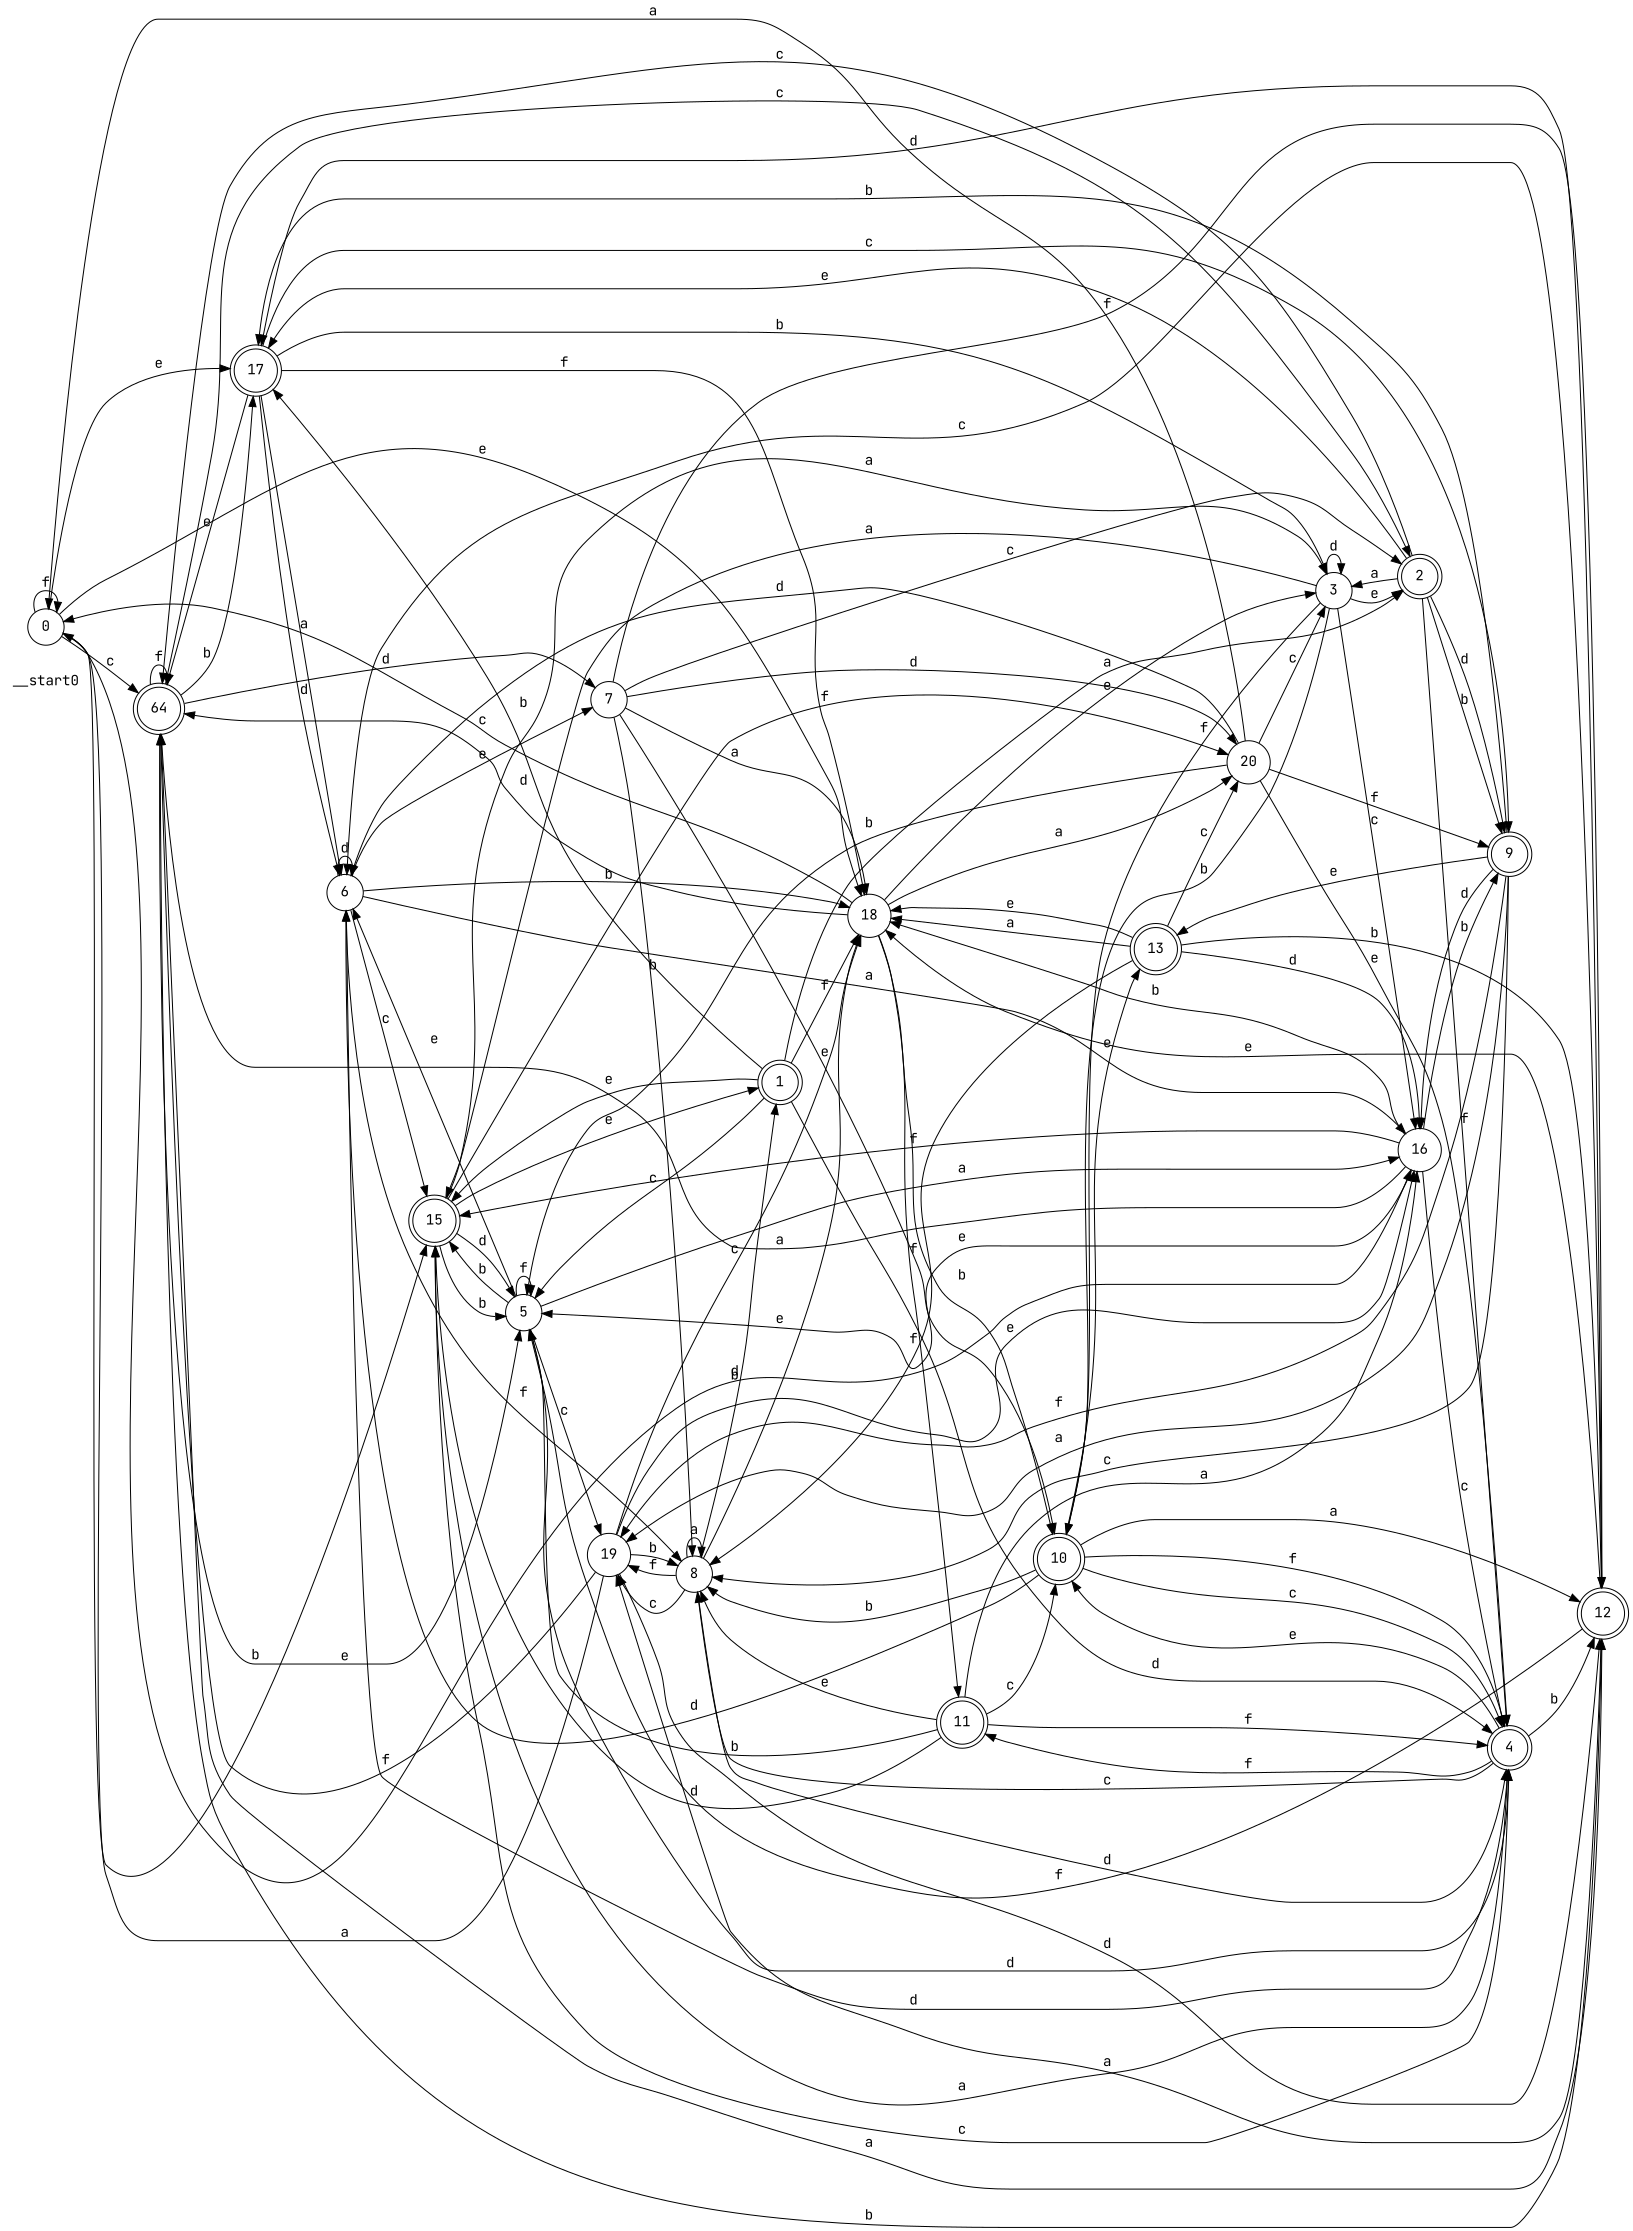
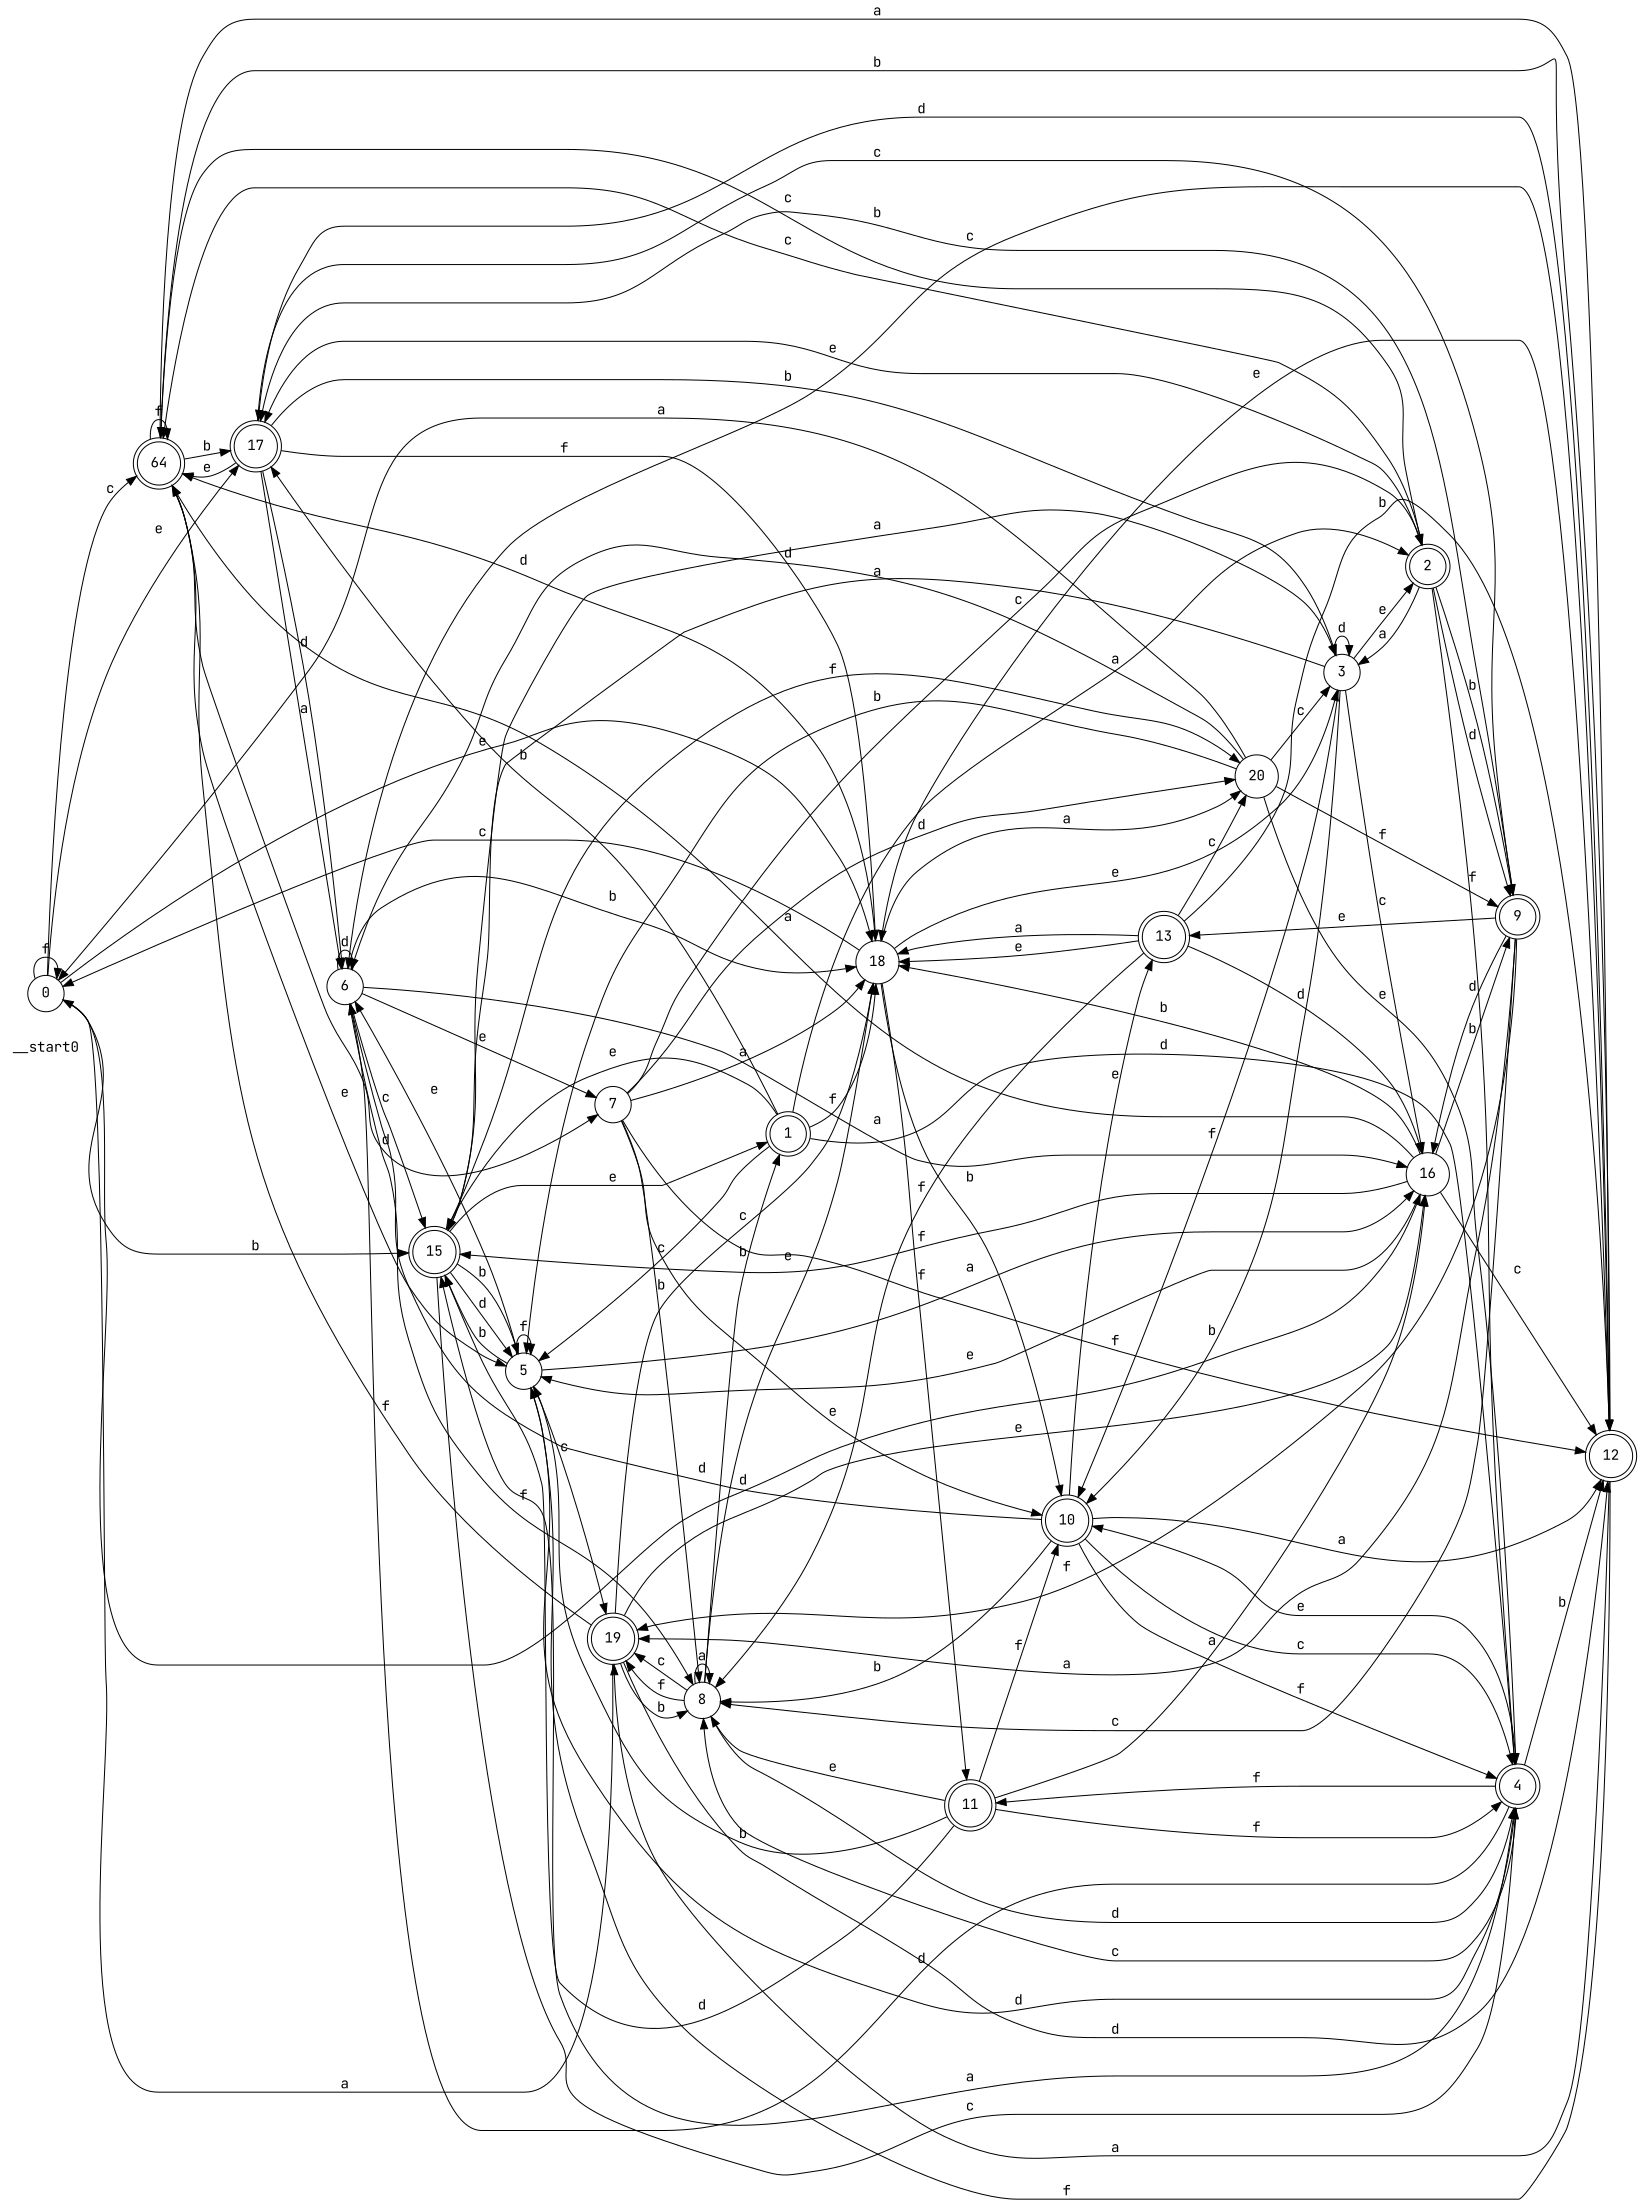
edge "16" -> "4": now "16" -> "12"
node "19": shape circle -> doublecircle
edge "11" -> "10": label "c" -> "f"
